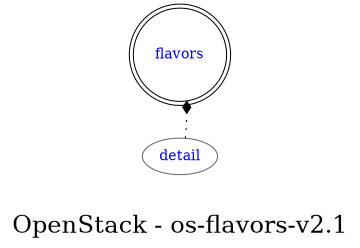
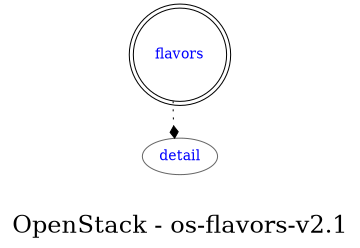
edge "detail" -> "flavors": reversed
